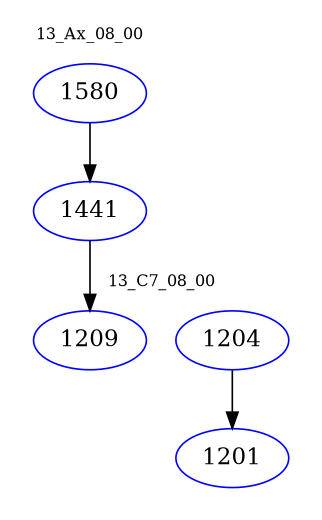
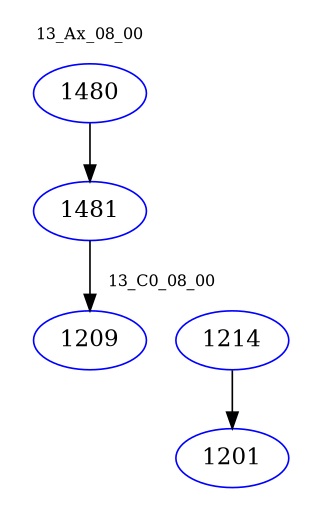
node "1580": label "1580" -> "1480"
node "1441": label "1441" -> "1481"
cluster "13_C7_08_00": label "13_C7_08_00" -> "13_C0_08_00"
node "1204": label "1204" -> "1214"
